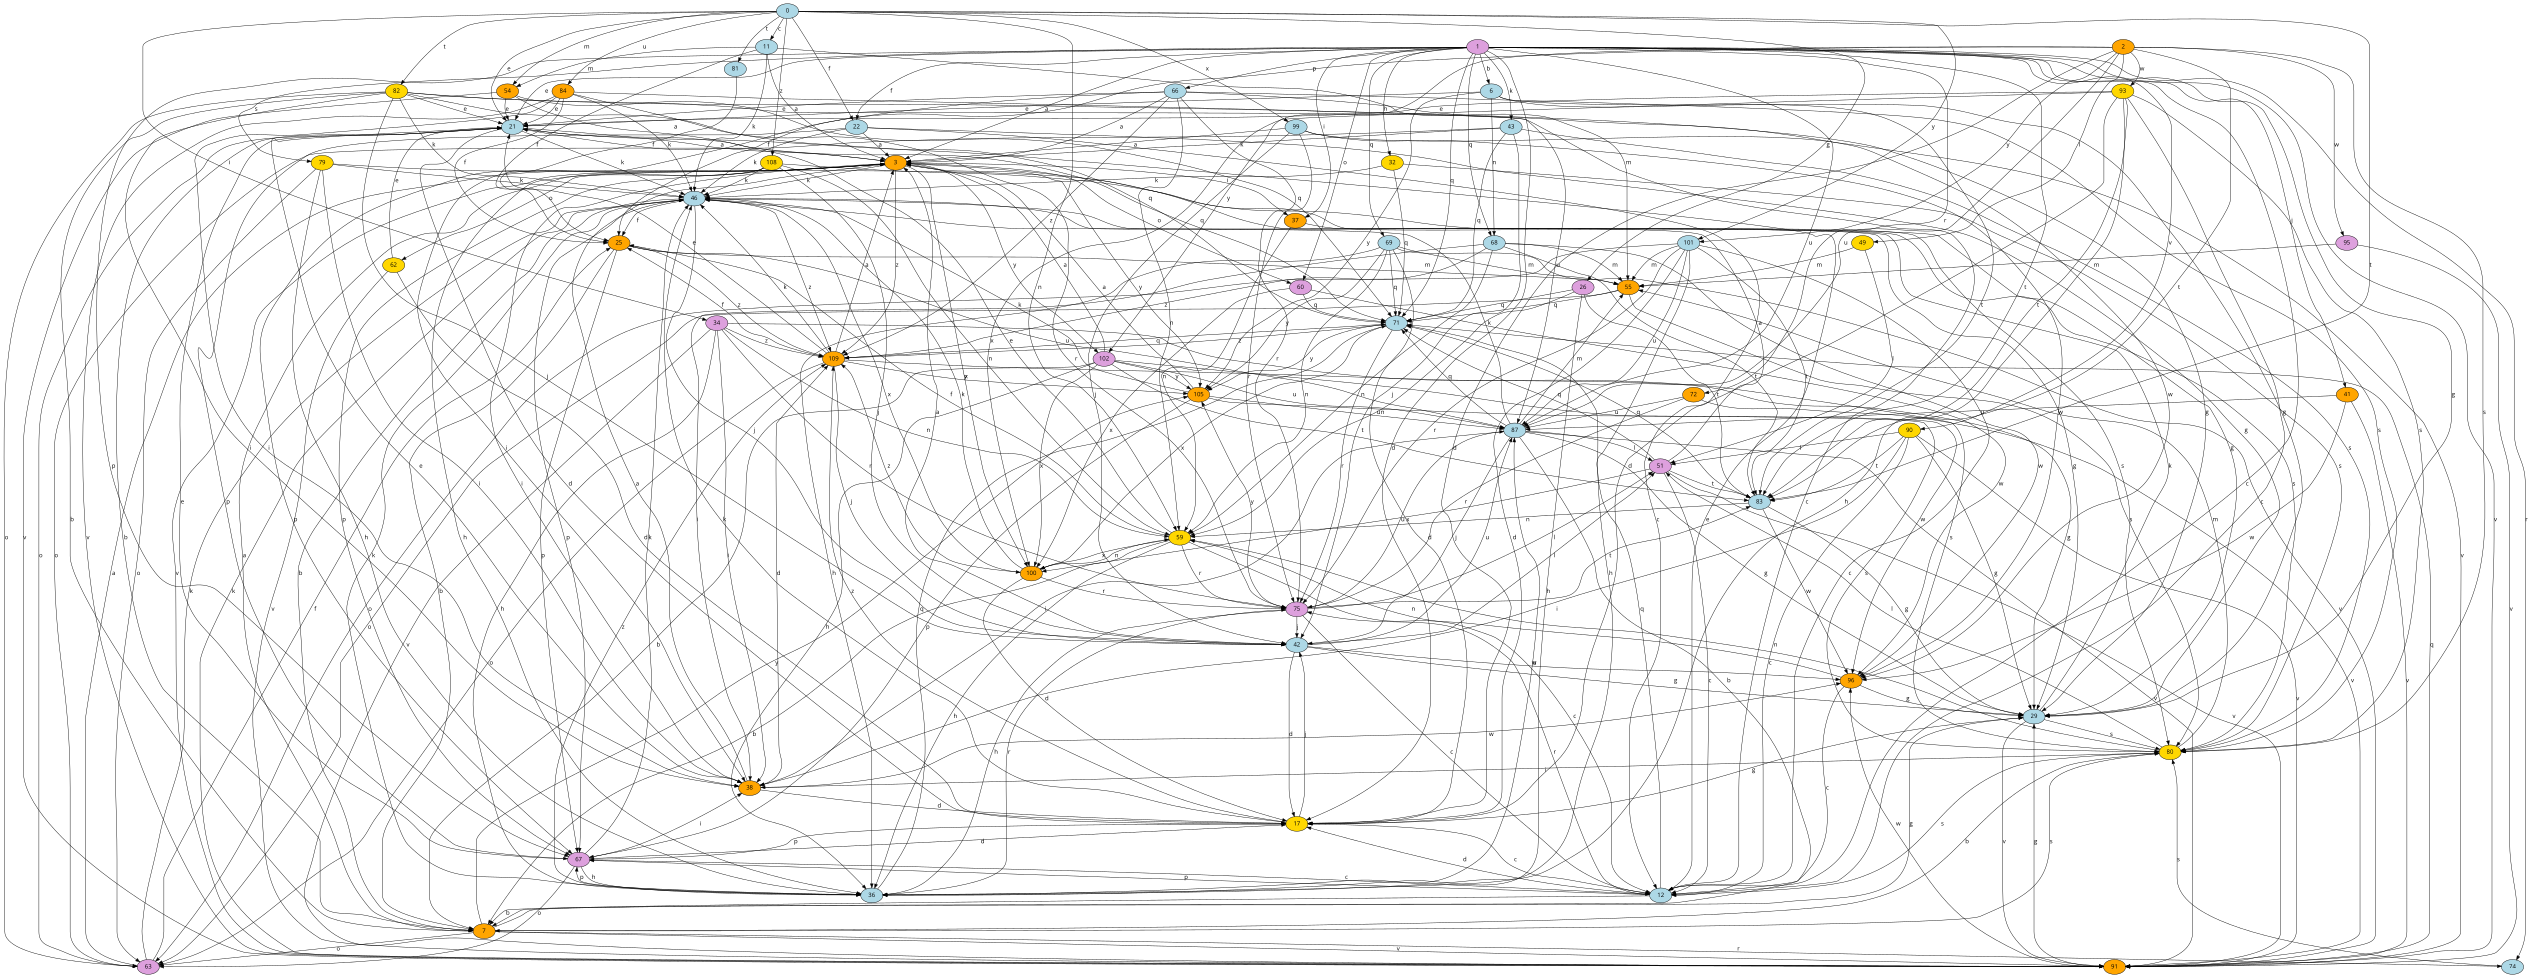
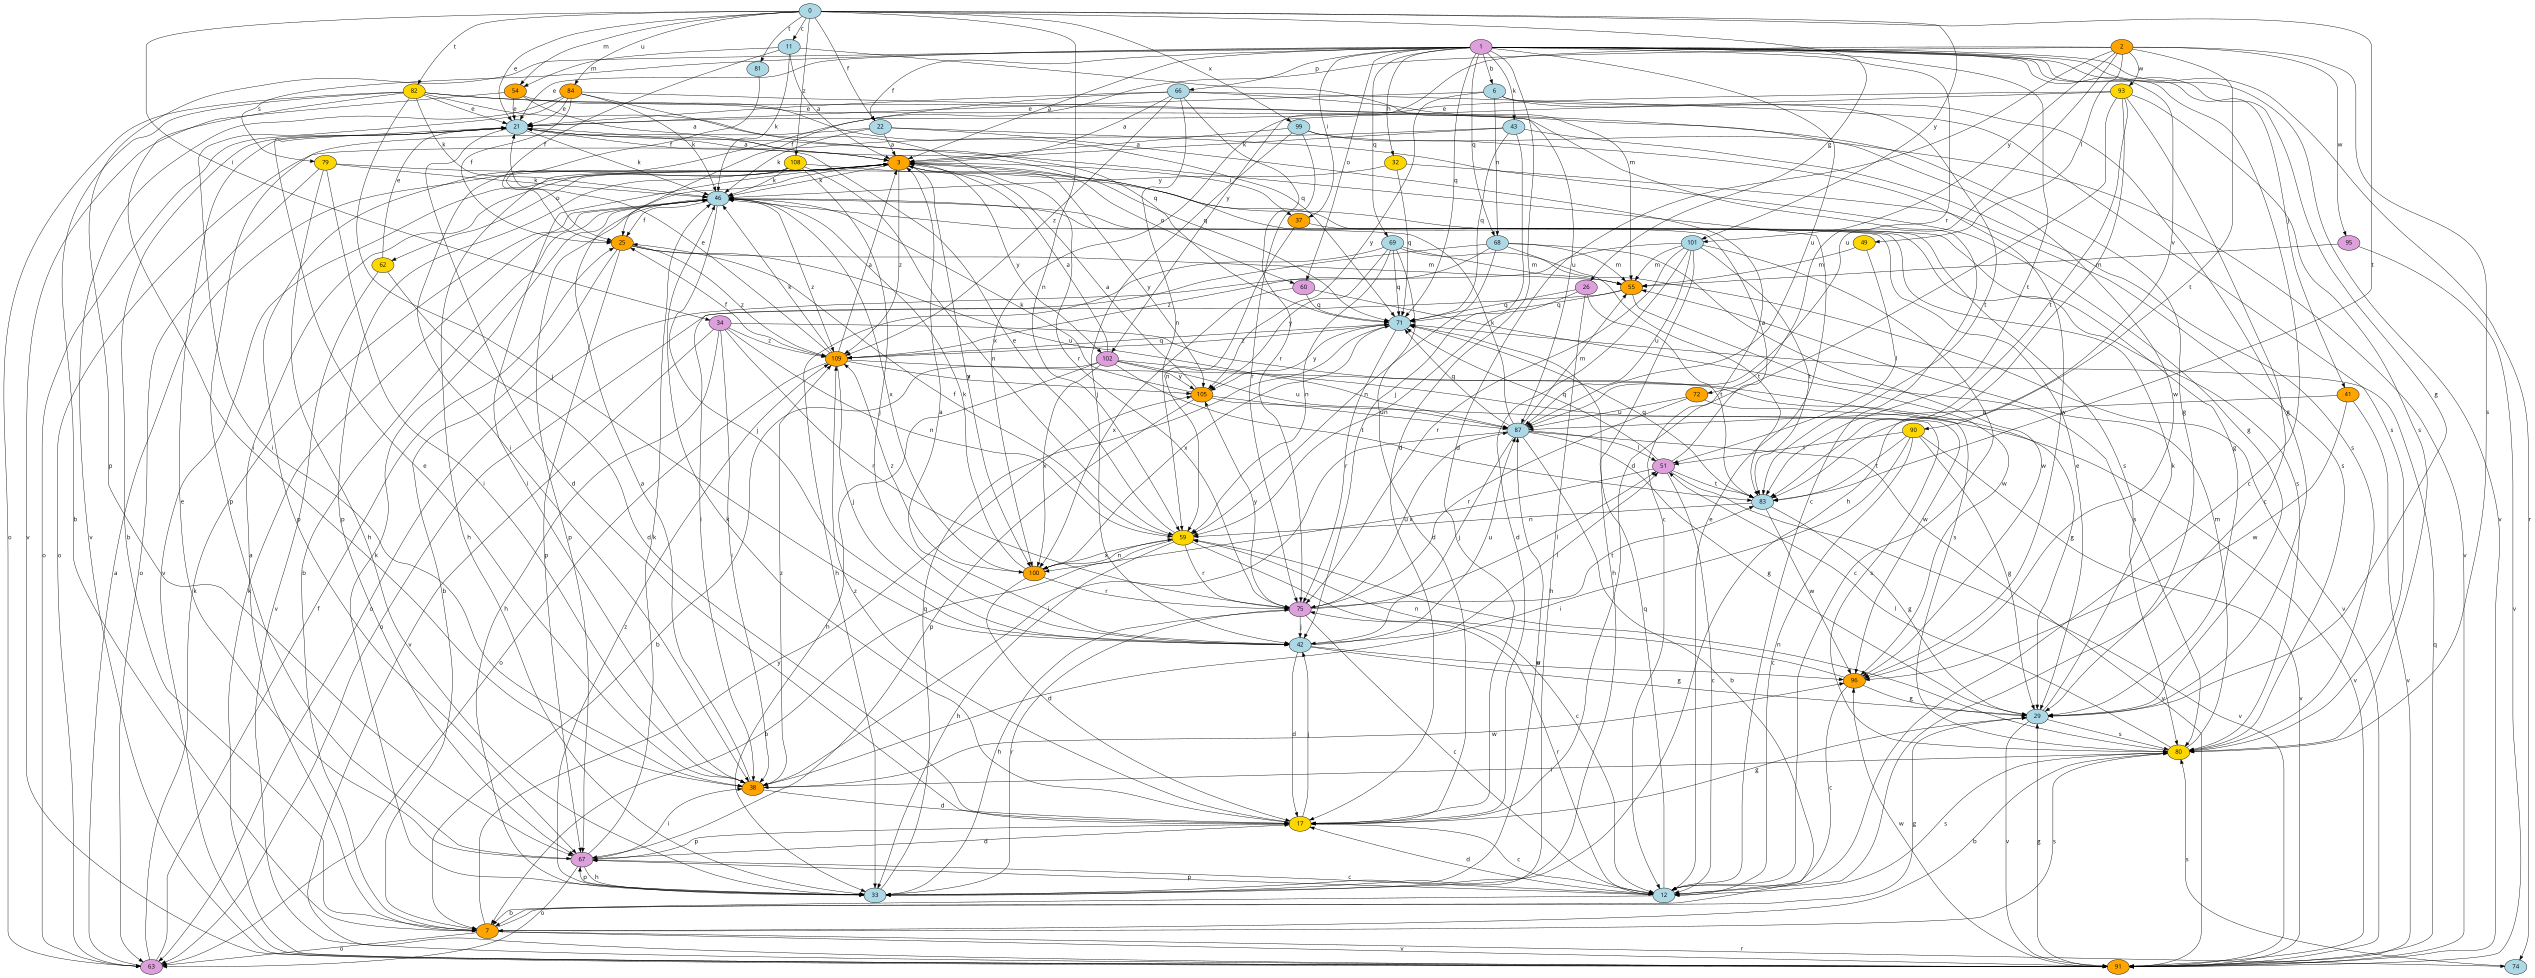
edge "32" -> "46": label "k" -> "y"
edge "46" -> "29": label "g" -> "e"
edge "38" -> "109": label "d" -> "z"
node "36": label "36" -> "33"
